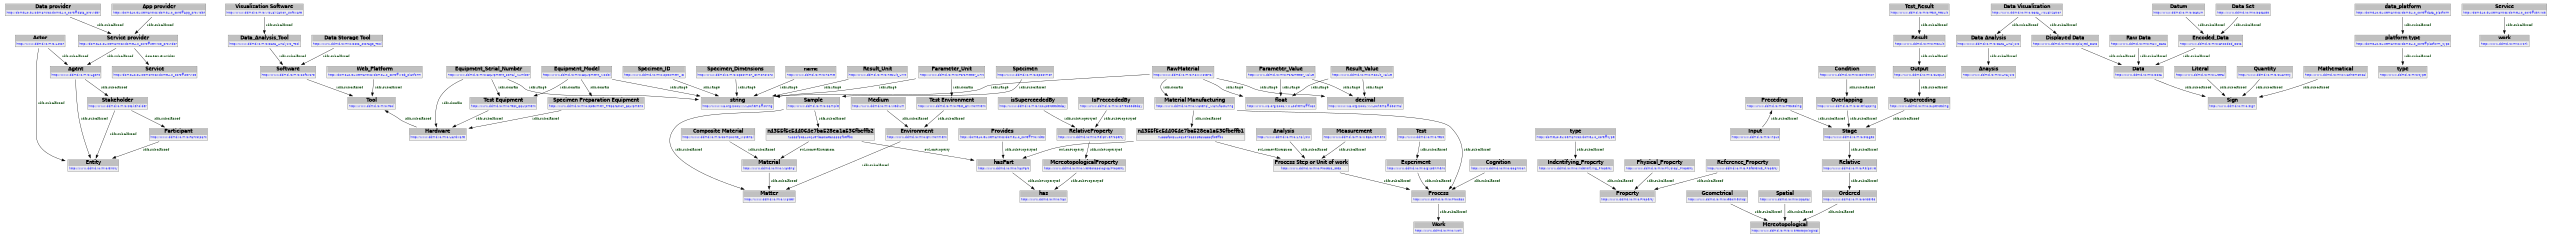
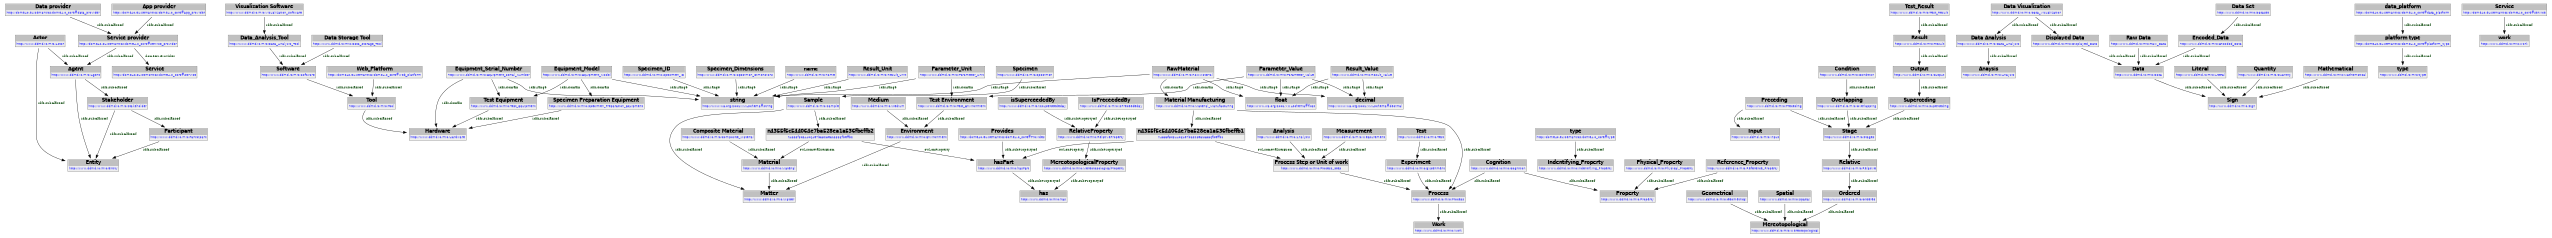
node "Datum": removed
edge "Parameter_Value" -> "Test Environment": added, label "rdfs:domain"
edge "Hardware" -> "Tool": reversed
edge "Input" -> "Preceding": reversed
edge "Indentifying_Property" -> "Property": now "Cognition" -> "Property"
